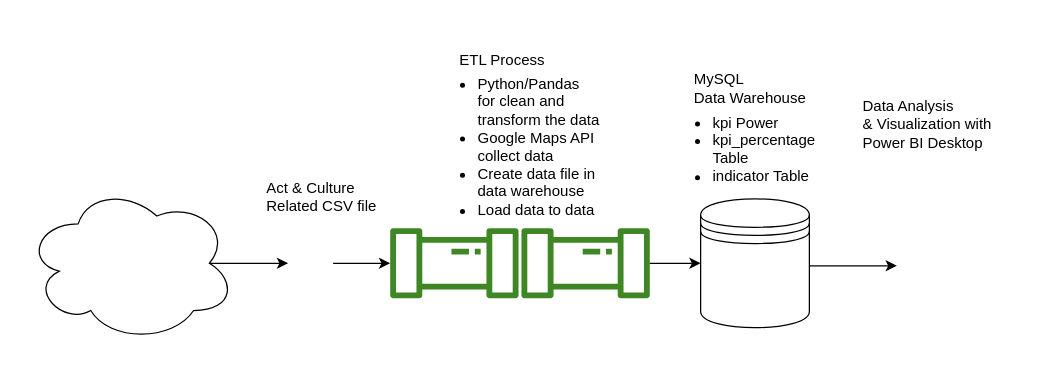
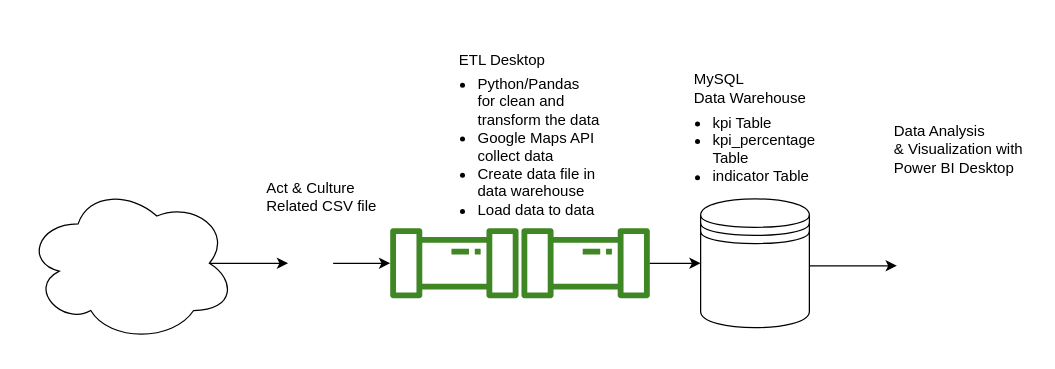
node "ETL Process": label "ETL Process" -> "ETL Desktop"
node "Data Analysis & Visualization with Power BI Desktop": moved (929, 124) -> (960, 149)
node "kpi Power kpi_percentage Table indicator Table": label "kpi Power kpi_percentage Table indicator Table" -> "kpi Table kpi_percentage Table indicator Table"
